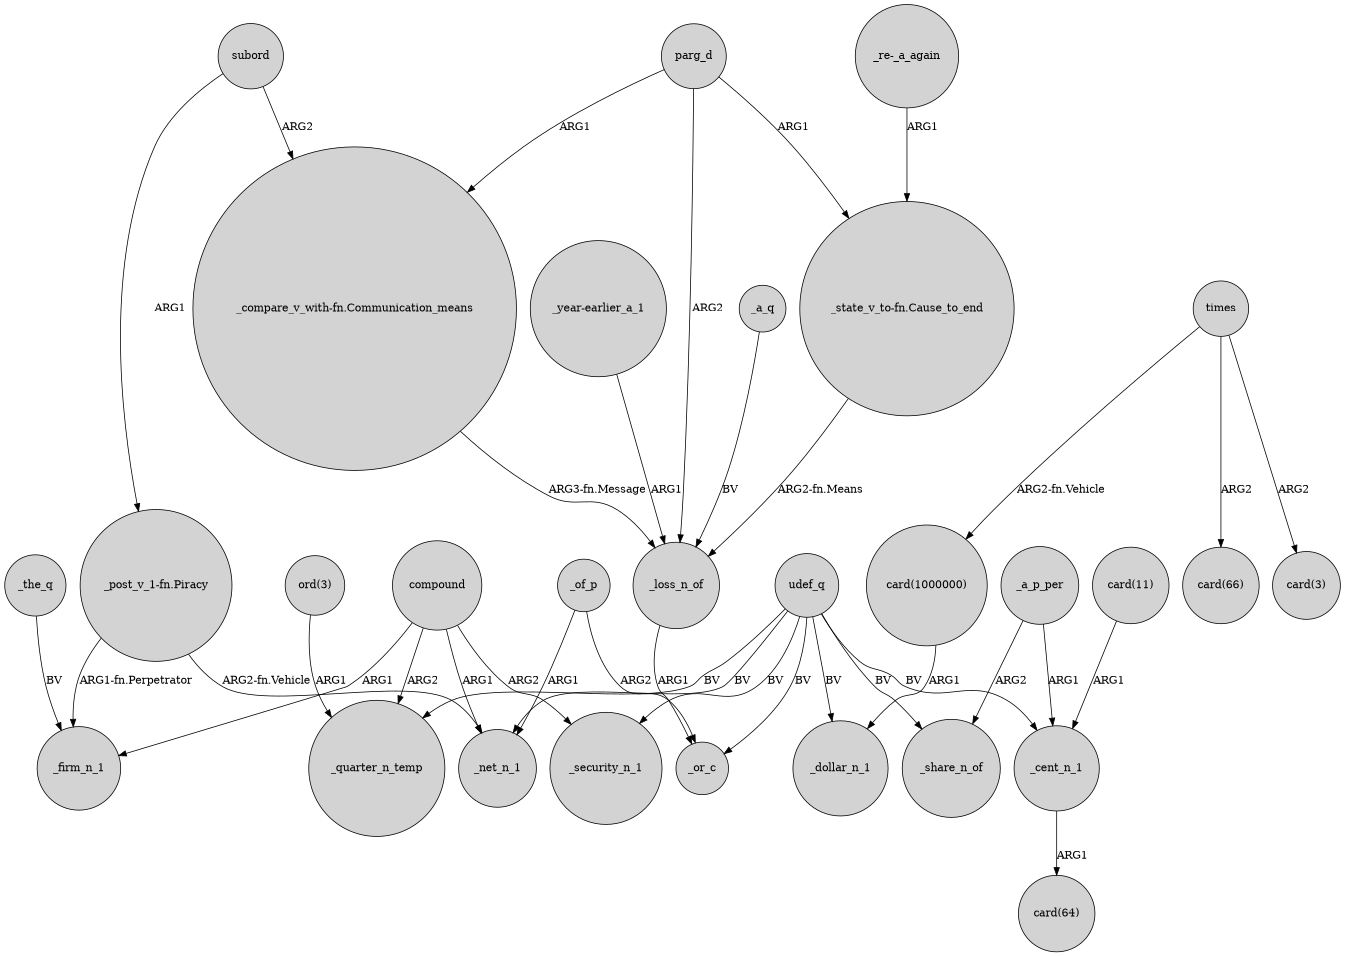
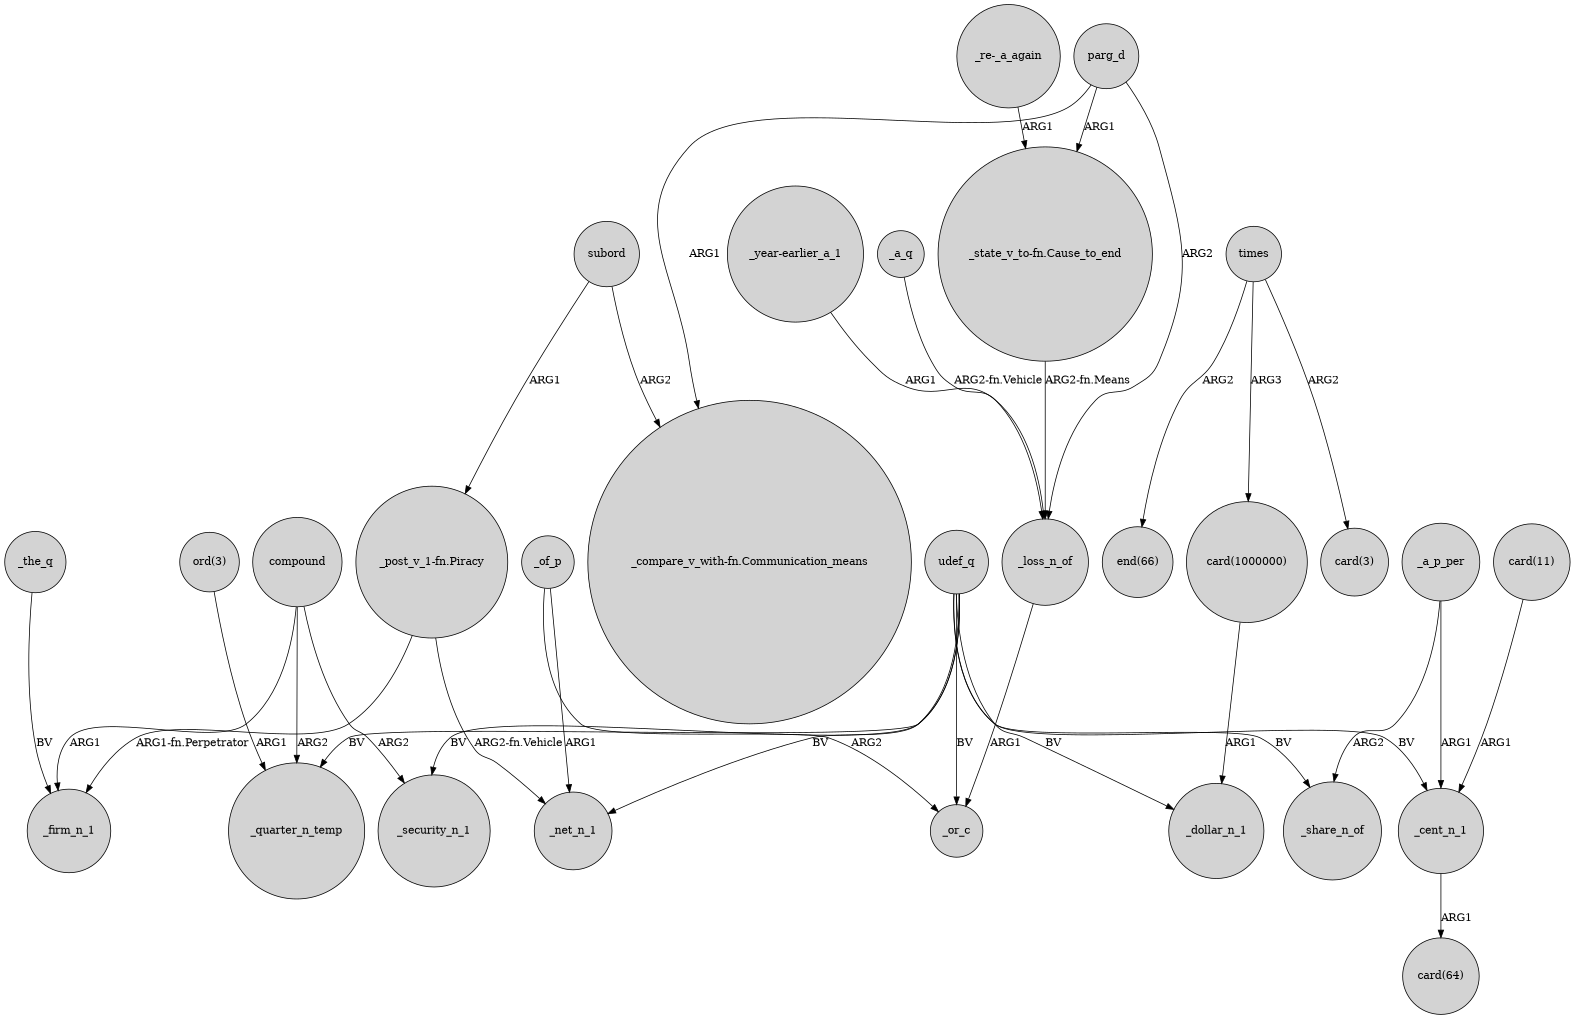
edge "_a_q" -> "_loss_n_of": label "BV" -> "ARG2-fn.Vehicle"
edge "times" -> "card(1000000)": label "ARG2-fn.Vehicle" -> "ARG3"
edge "_compare_v_with-fn.Communication_means" -> "_loss_n_of": removed, label "ARG3-fn.Message"
node "card(66)": label "card(66)" -> "end(66)"
edge "compound" -> "_net_n_1": removed, label "ARG1"
